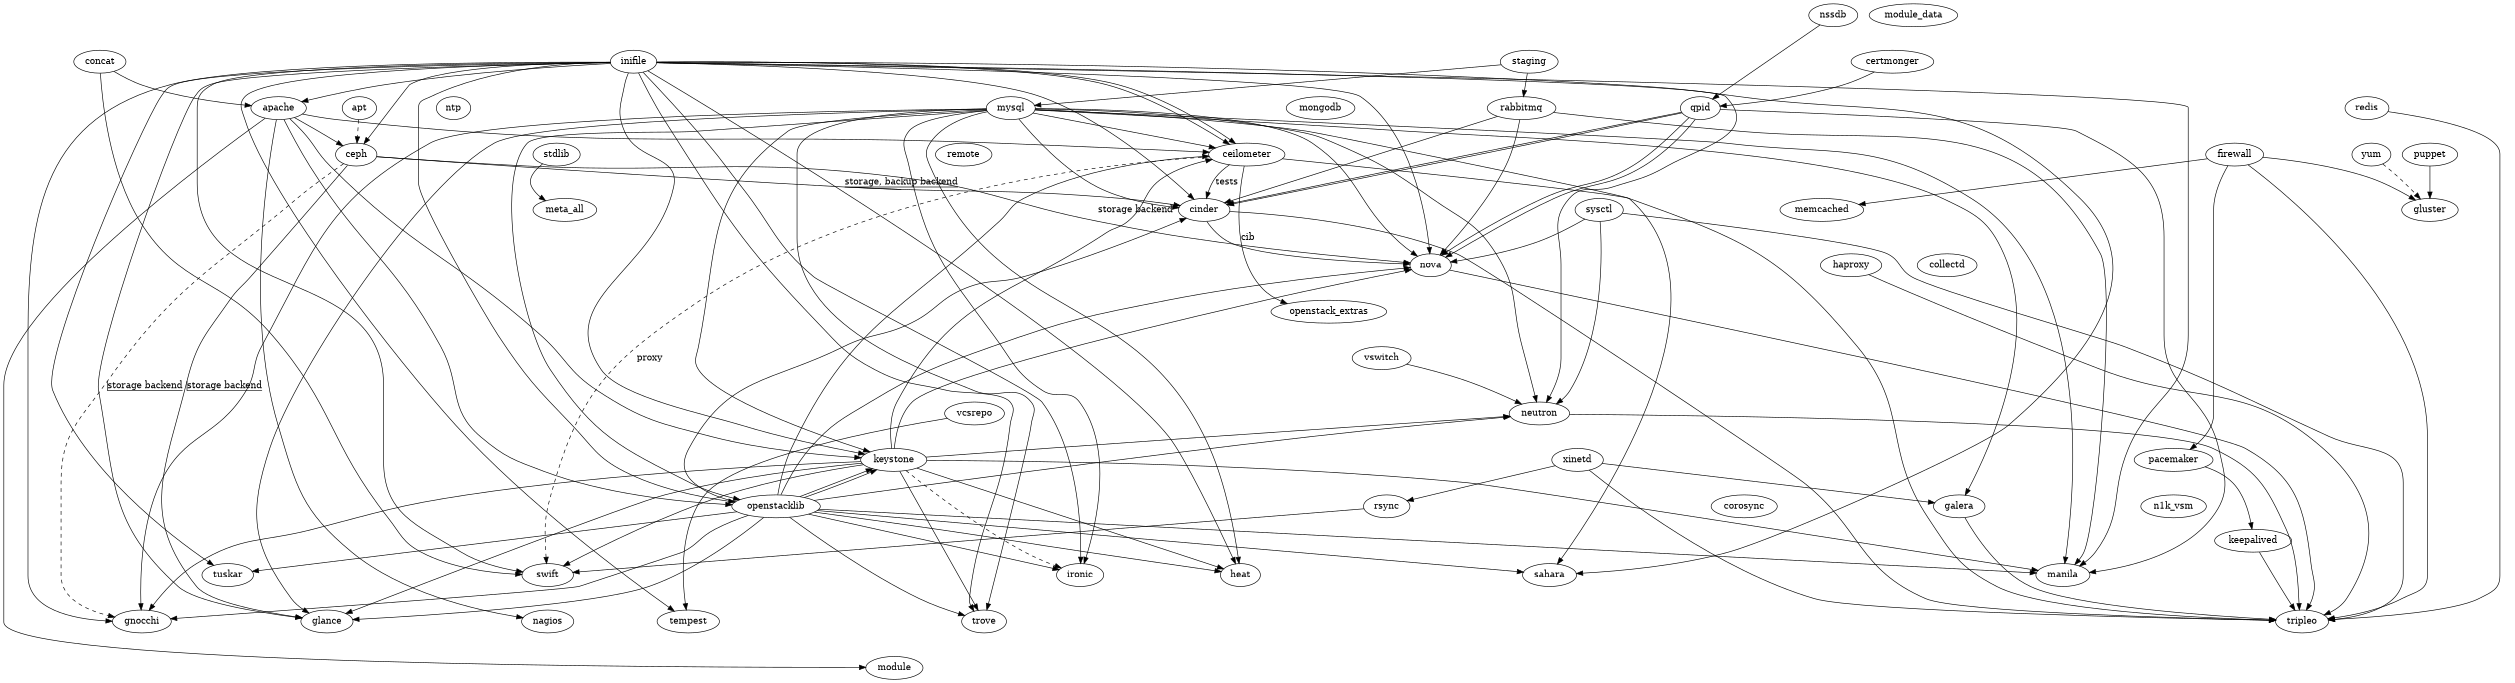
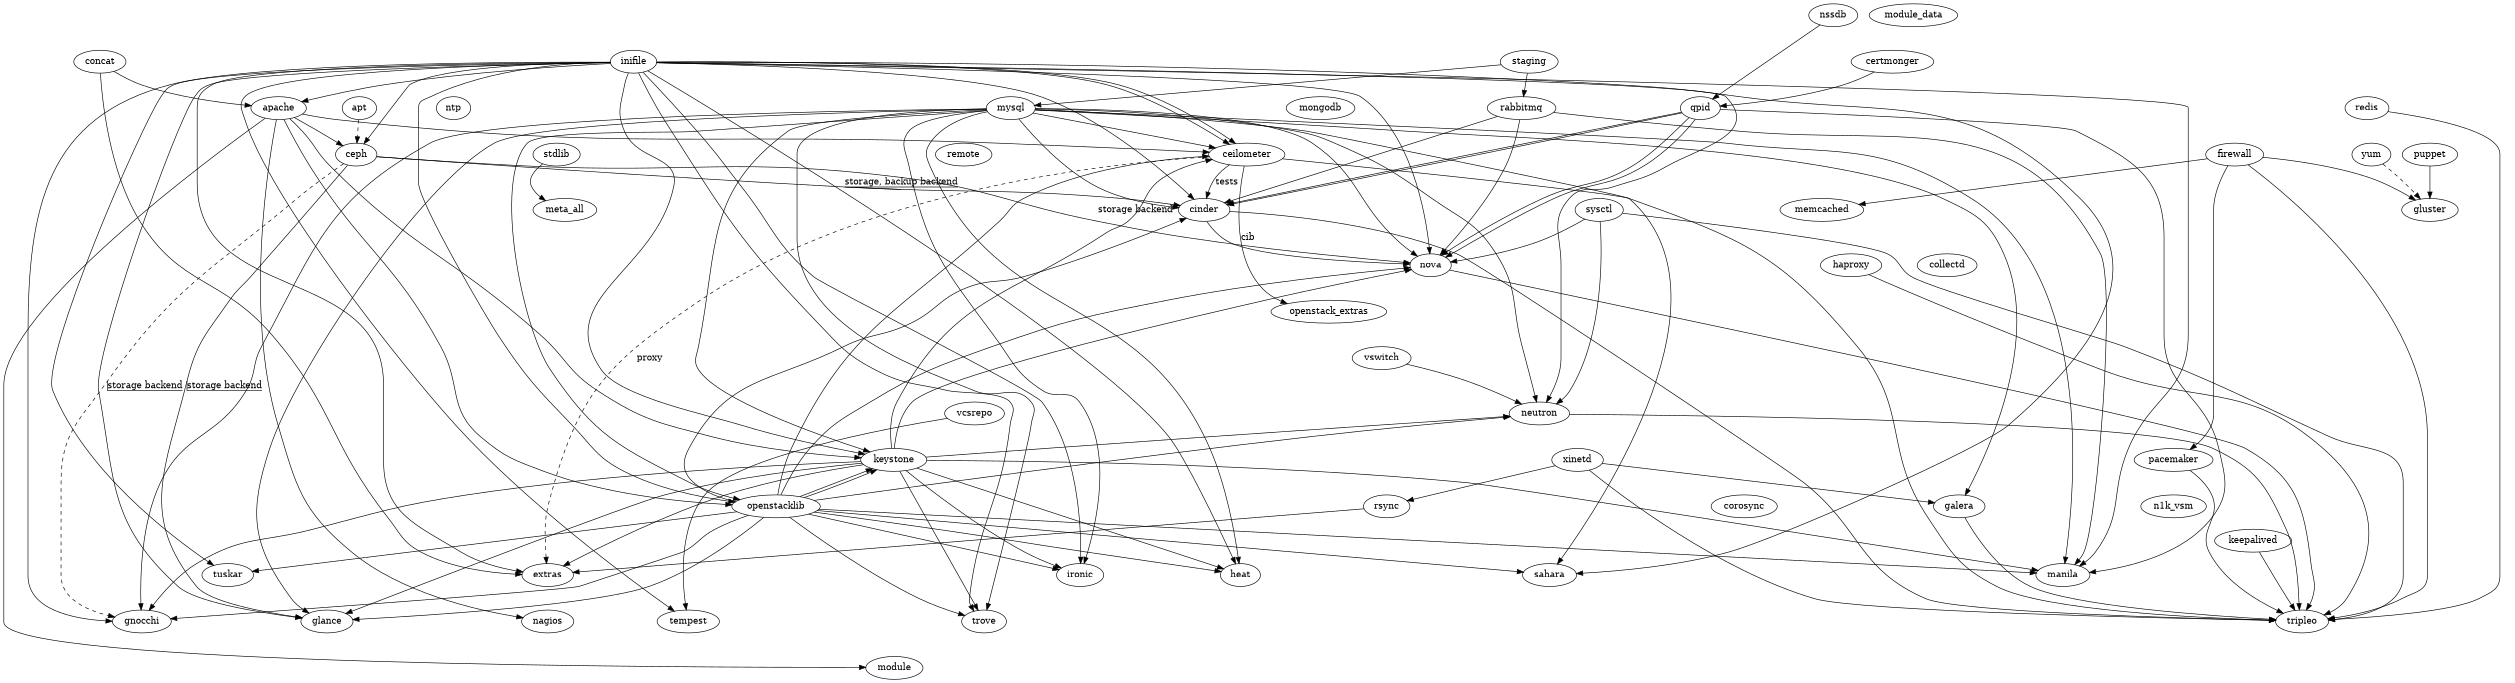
edge "pacemaker" -> "keepalived": now "pacemaker" -> "tripleo"
edge "keystone" -> "ironic": style dashed -> solid
node "swift": label "swift" -> "extras"
